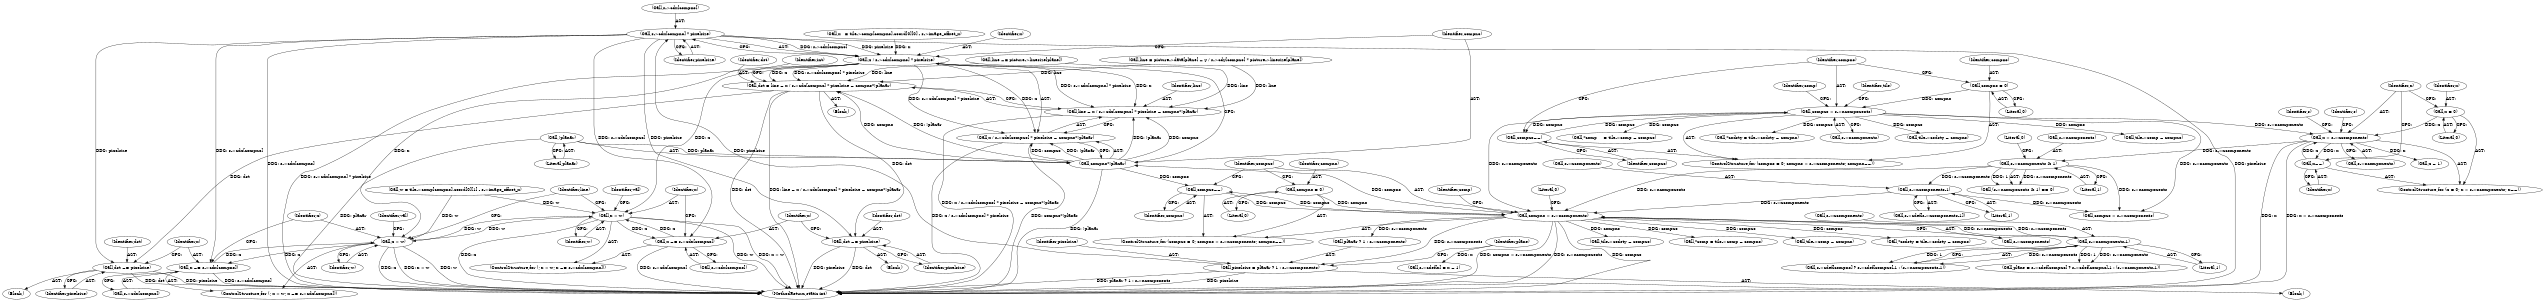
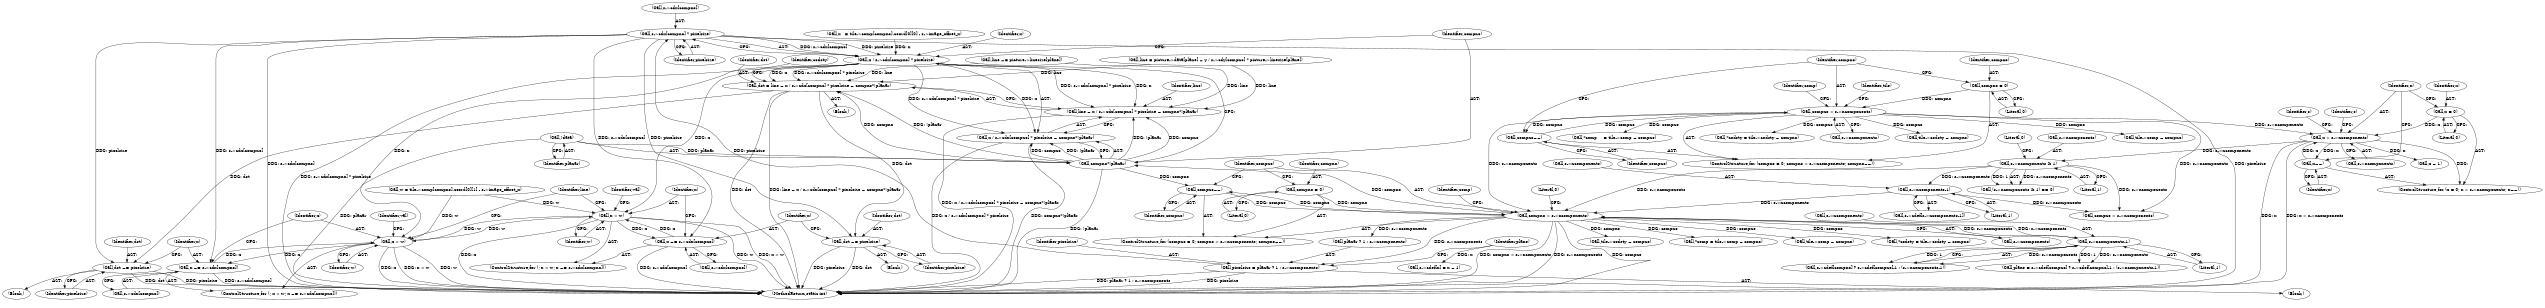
node "(Identifier,int)": label "(Identifier,int)" -> "(Identifier,codsty)"
node "(Call,!planar)": label "(Call,!planar)" -> "(Call,!data)"
node "(Literal,planar)": label "(Literal,planar)" -> "(Identifier,planar)"
edge "(Call,x < s->ncomponents)" -> "(ControlStructure,for (x = 0; x < s->ncomponents; x++))": label "AST: " -> "DDG: "
